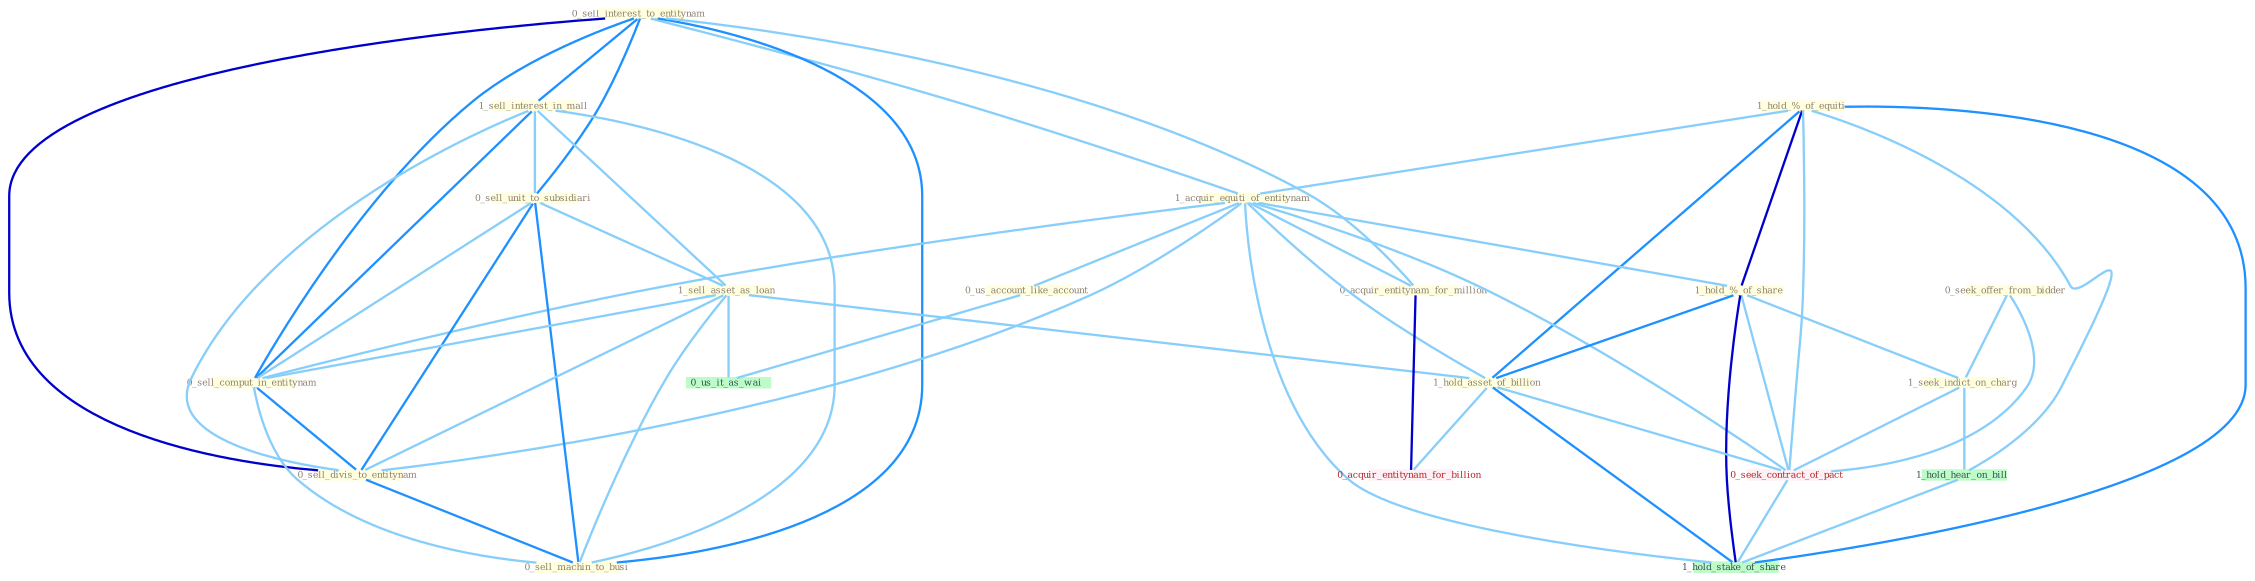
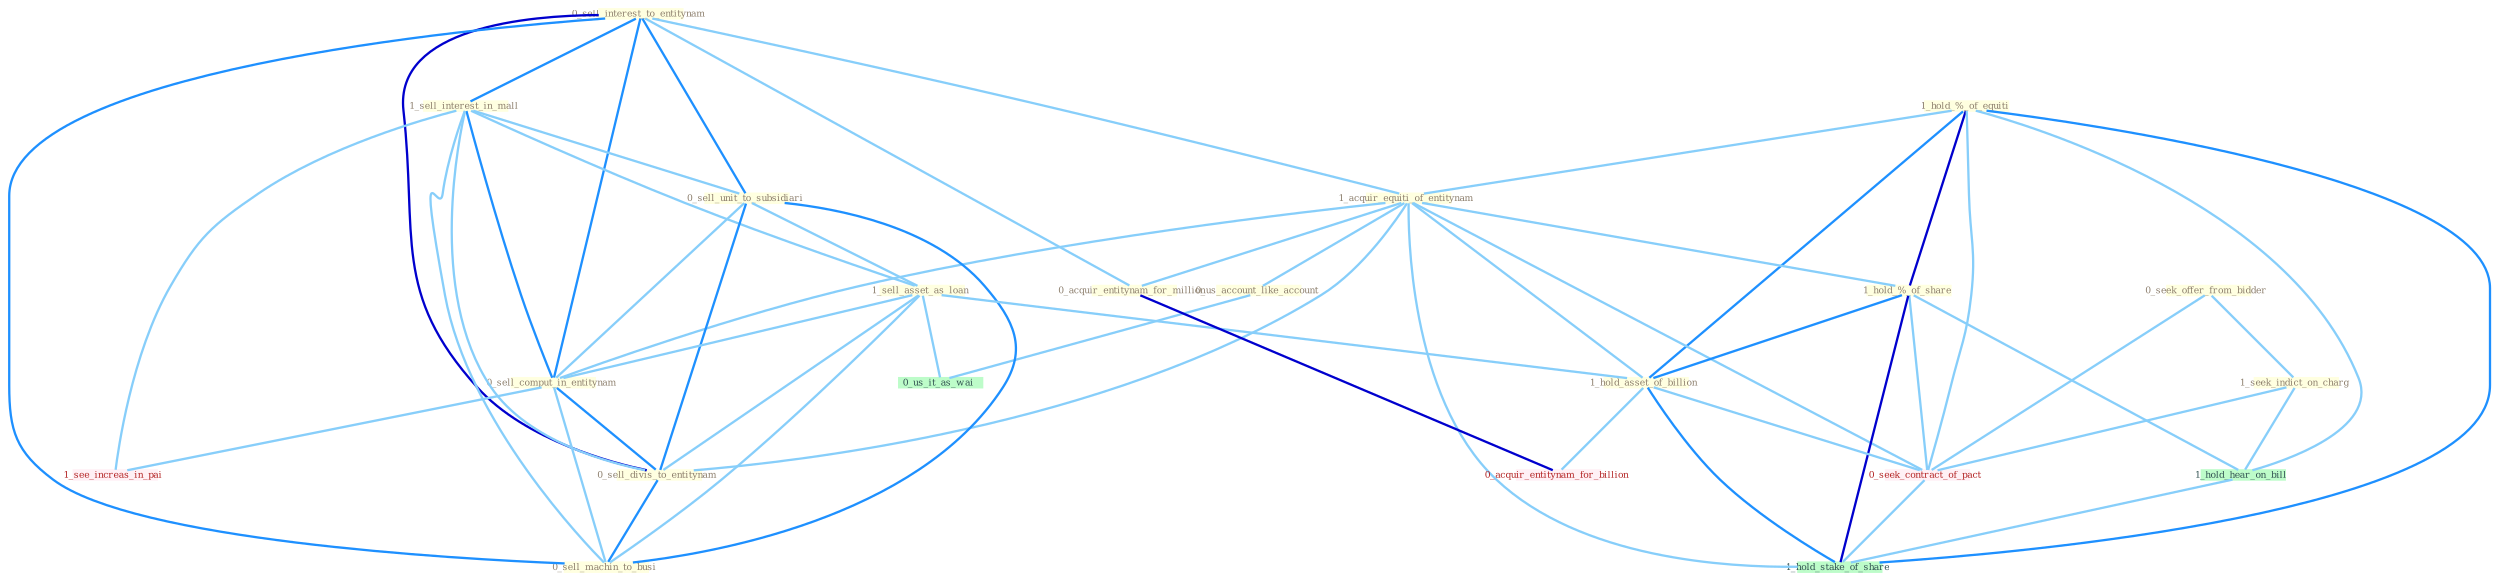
edge "1_hold_%_of_share" -- "1_seek_indict_on_charg": now "1_hold_%_of_share" -- "1_hold_hear_on_bill"
node "1_see_increas_in_pai": added
